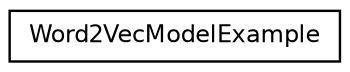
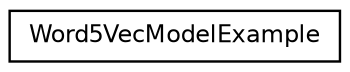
node "Word2VecModelExample": label "Word2VecModelExample" -> "Word5VecModelExample"
